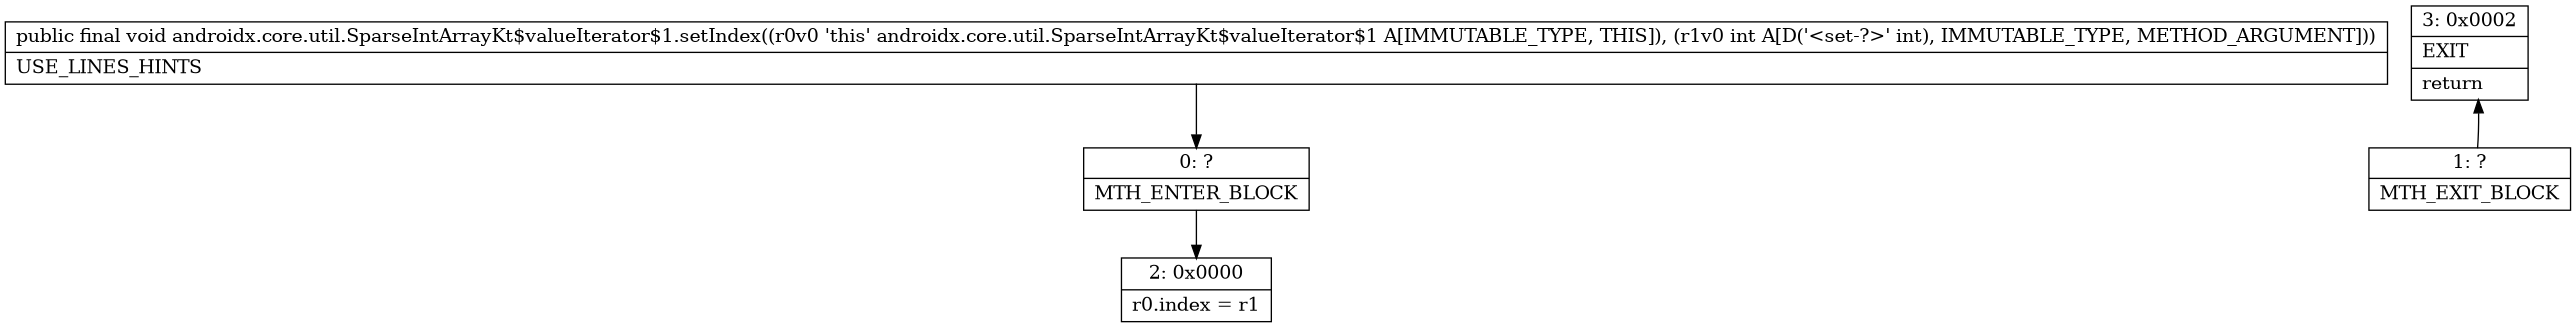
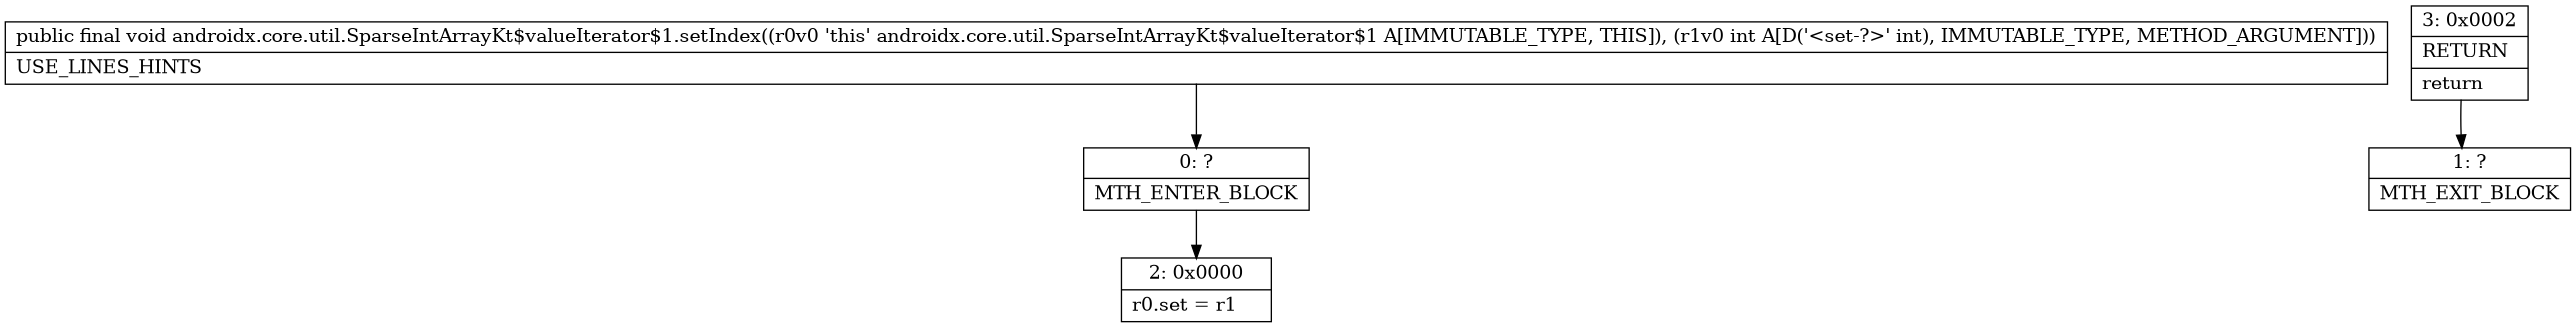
node "3: 0x0002": text "EXIT" -> "RETURN"
edge "1: ?" -> "3: 0x0002": reversed
node "2: 0x0000": text "r0.index = r1" -> "r0.set = r1"
